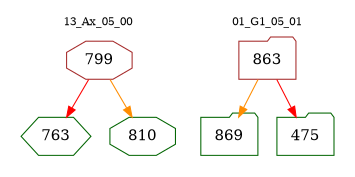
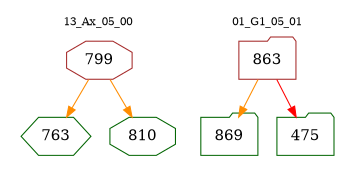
edge "799" -> "763": color red -> darkorange
